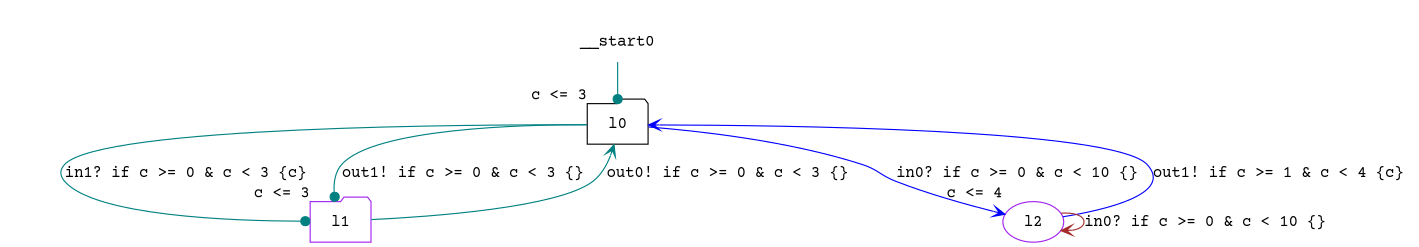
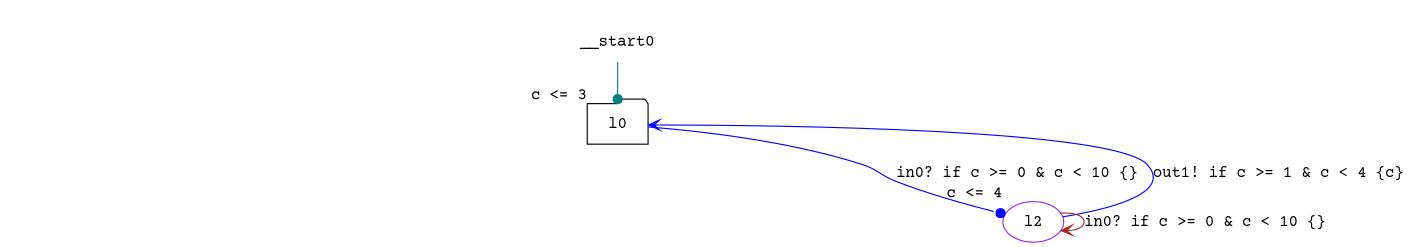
edge "l0 c <= 3" -> "l2 c <= 4": arrowhead vee -> dot
node "l1 c <= 3": removed
